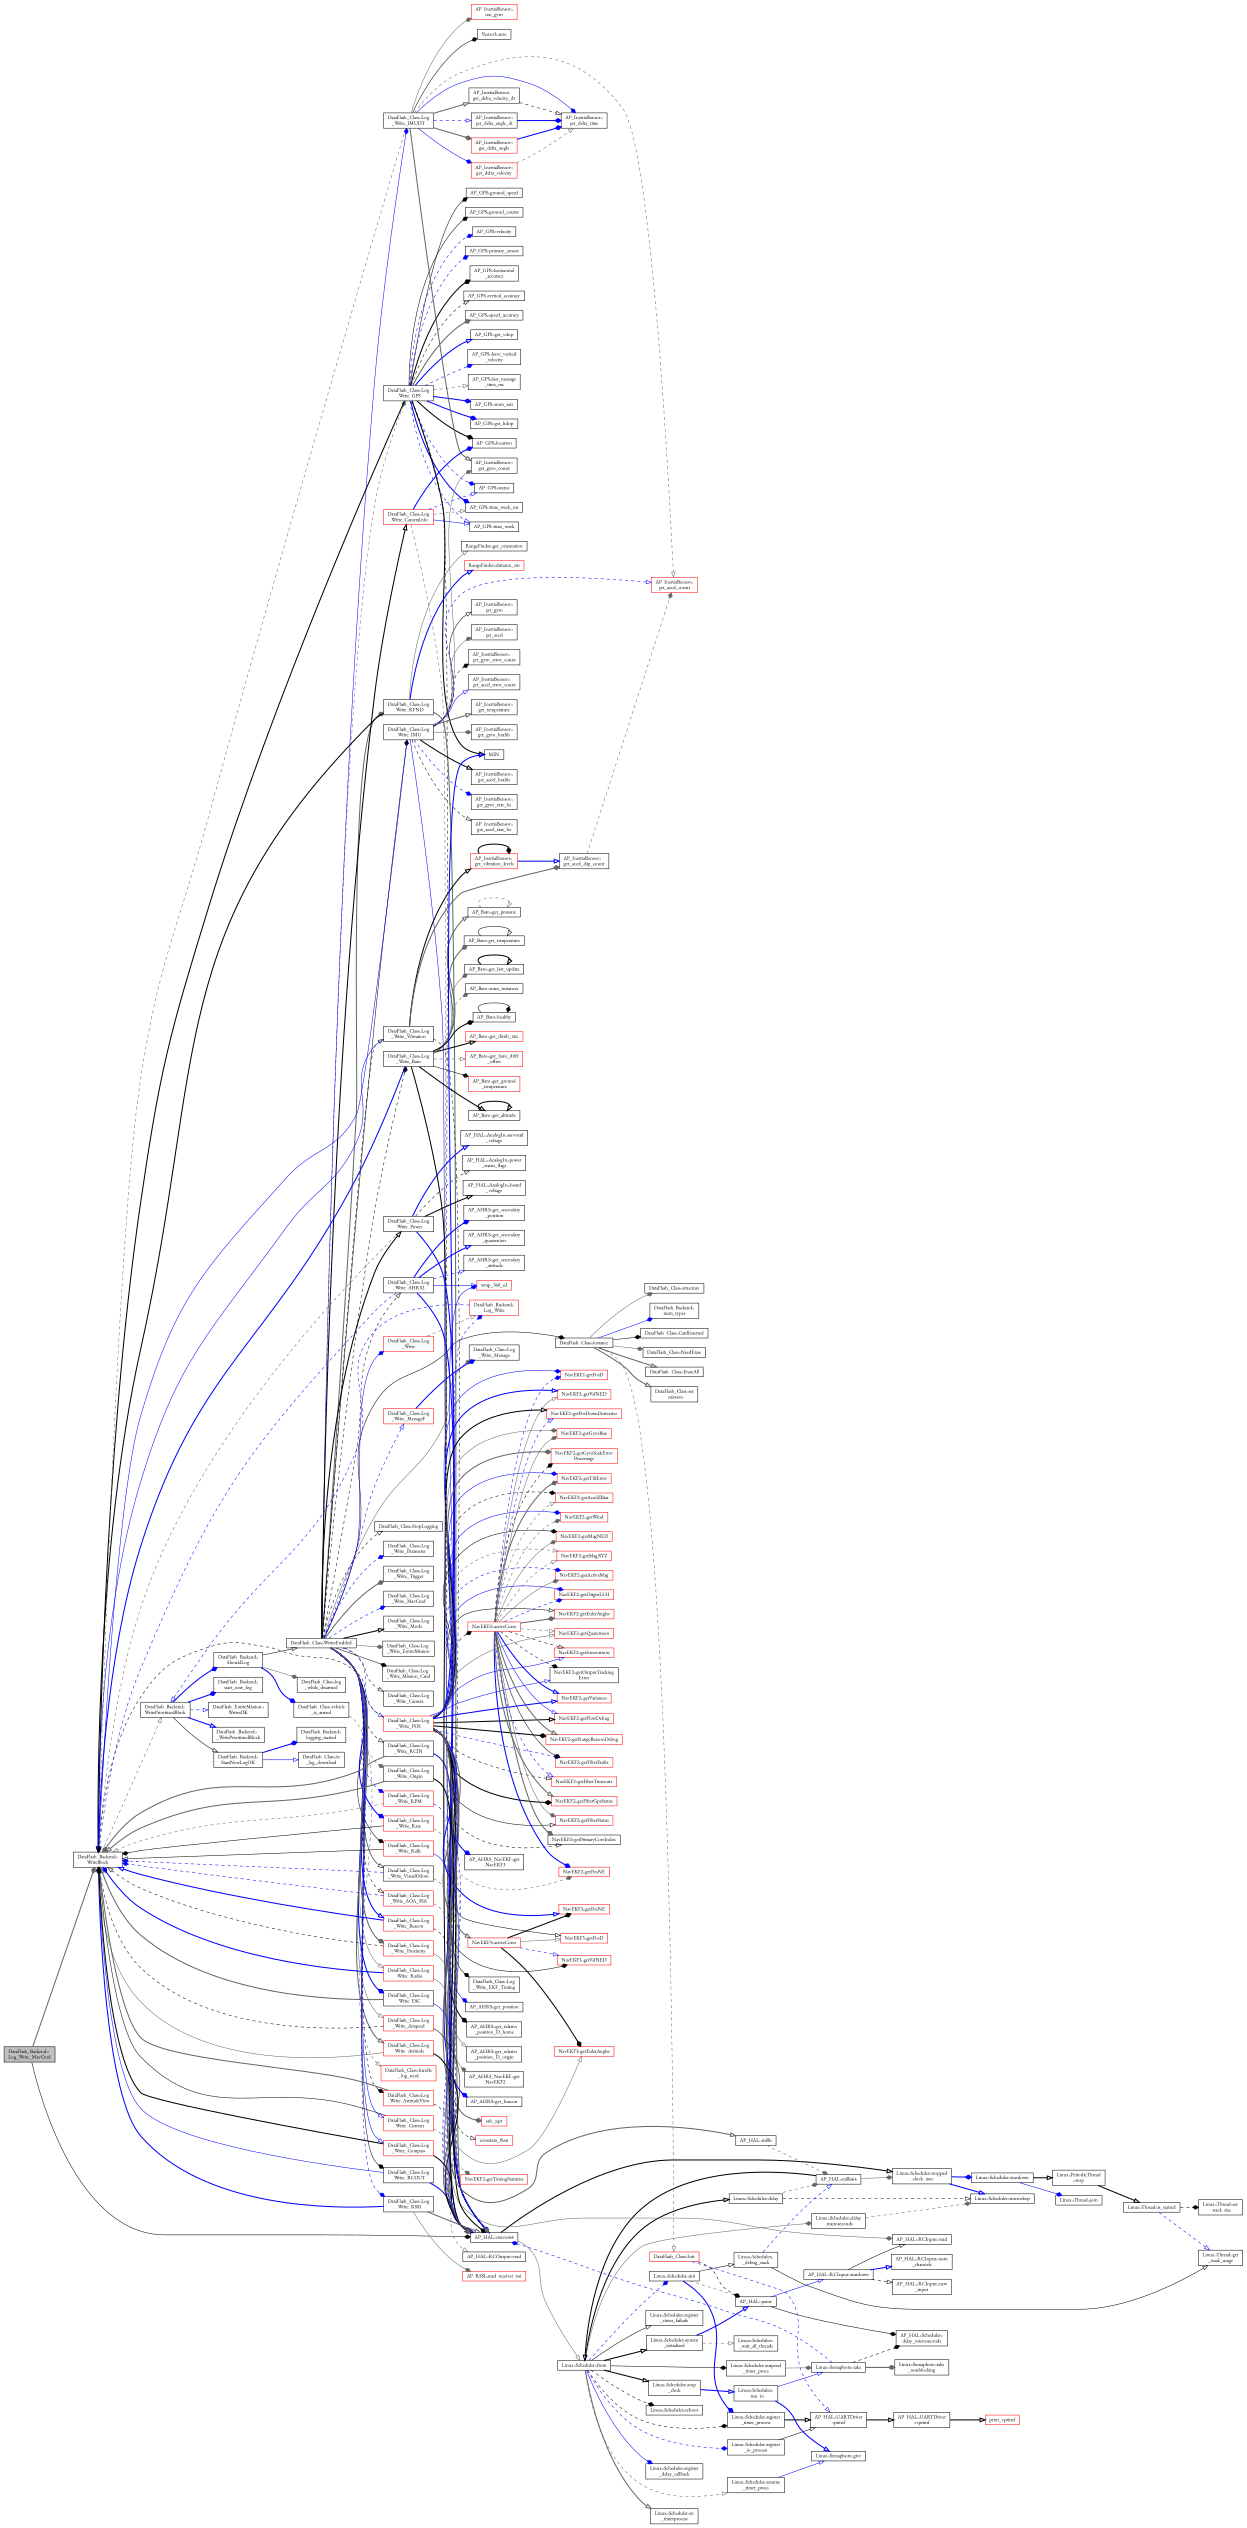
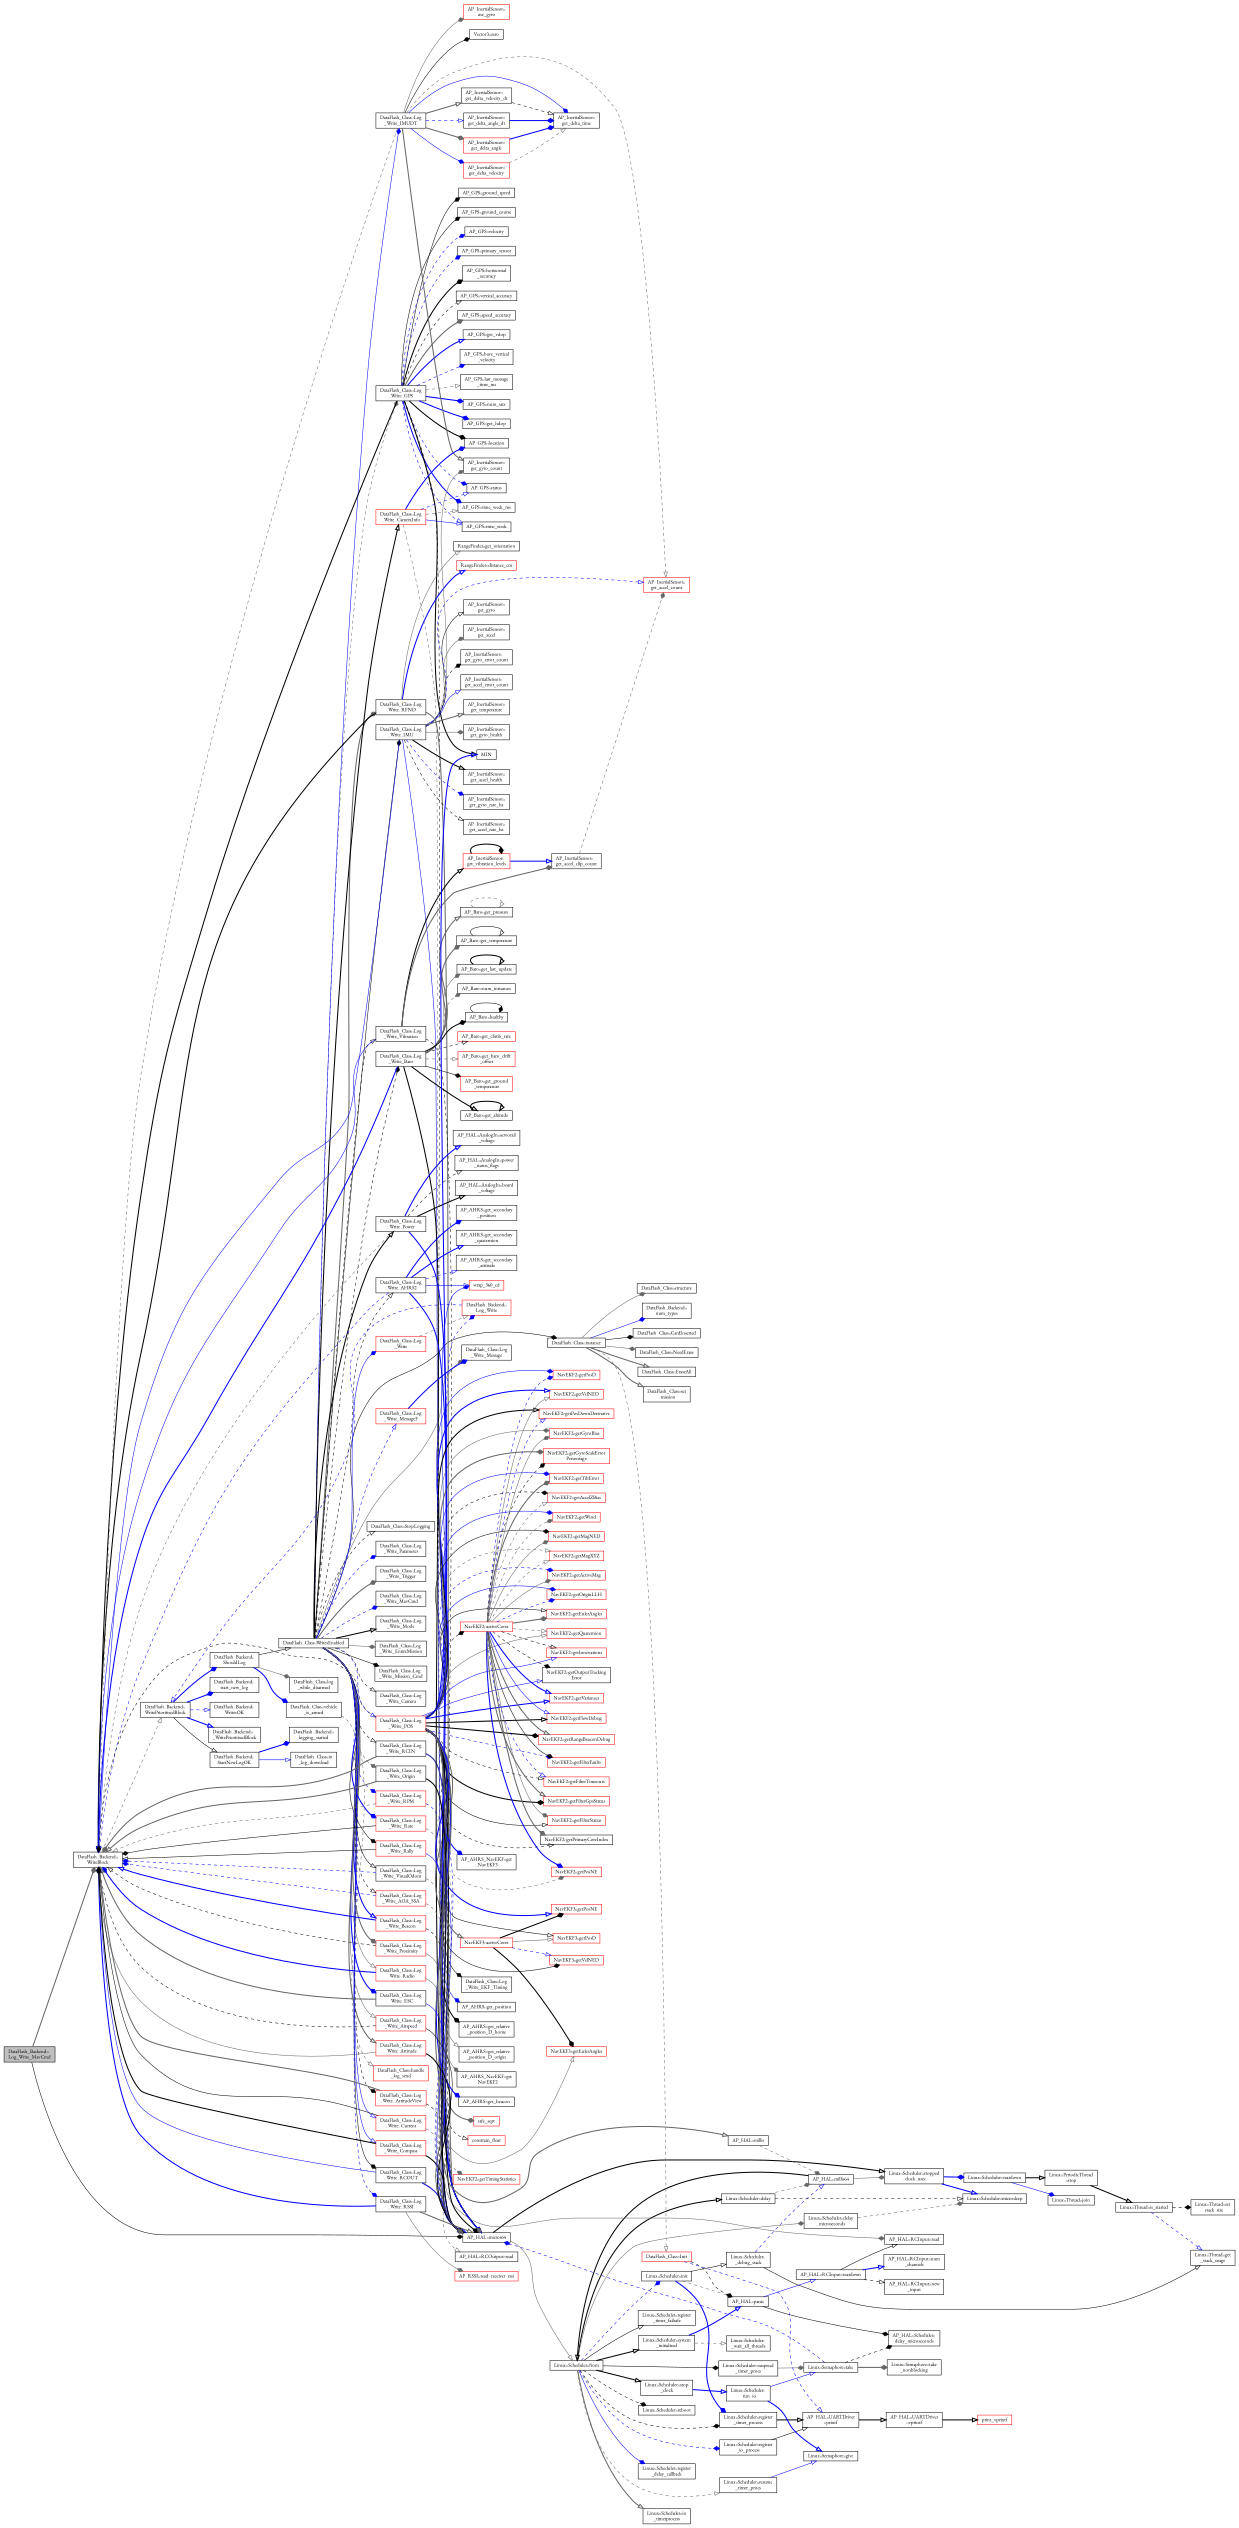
edge "DataFlash_Class::Log _Write_Baro" -> "AP_Baro::get_climb_rate": style bold -> dashed
node "DataFlash_EntireMission:: WritesOK": label "DataFlash_EntireMission:: WritesOK" -> "DataFlash_Backend:: WritesOK"
